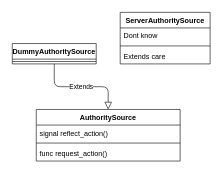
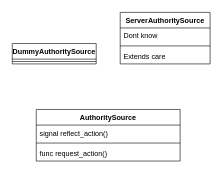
edge "DummyAuthoritySource" -> "AuthoritySource": removed, label "Extends"
